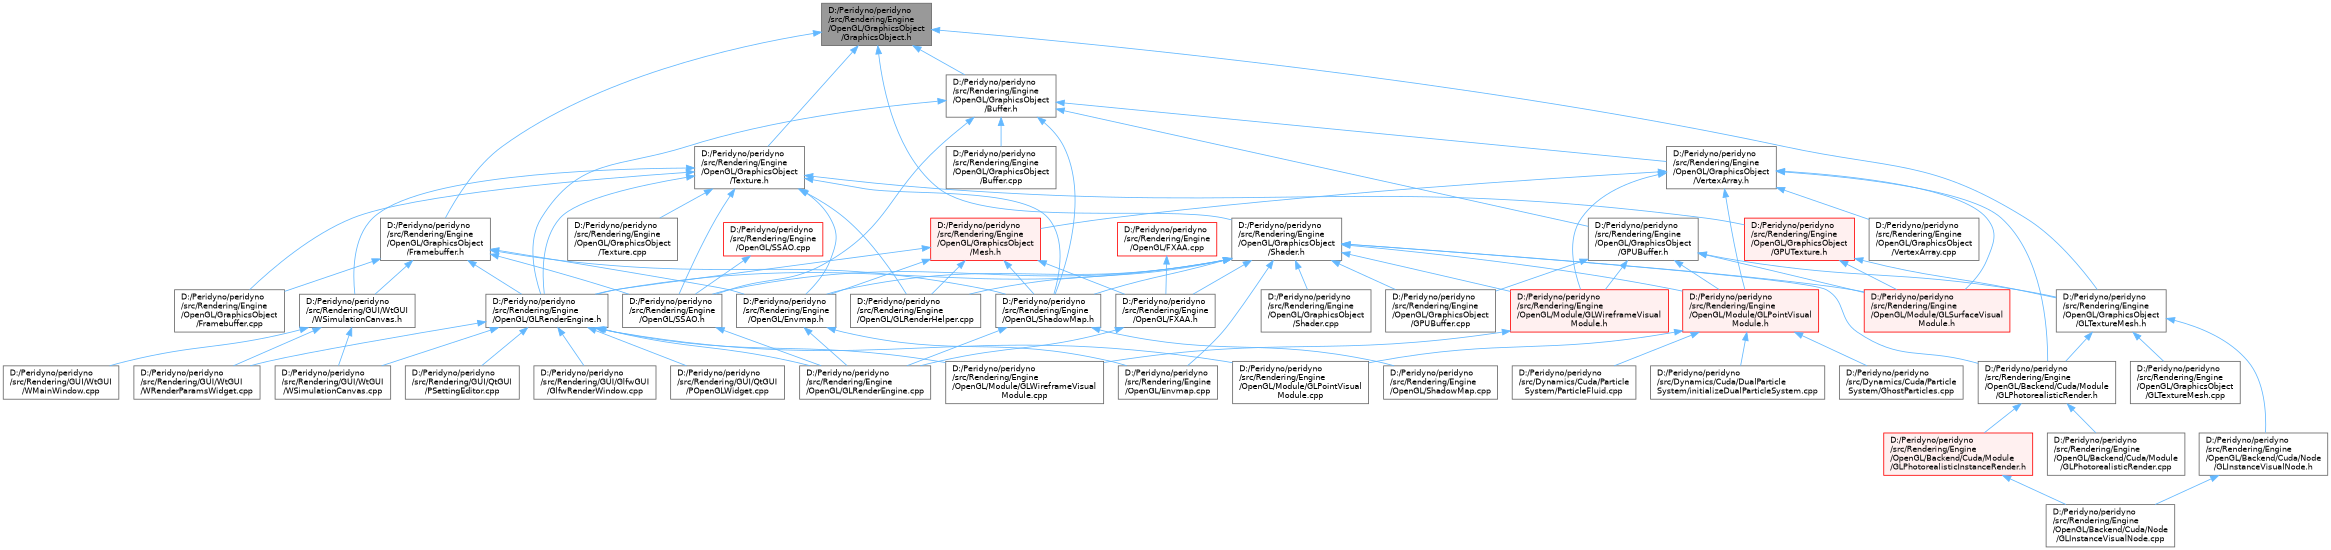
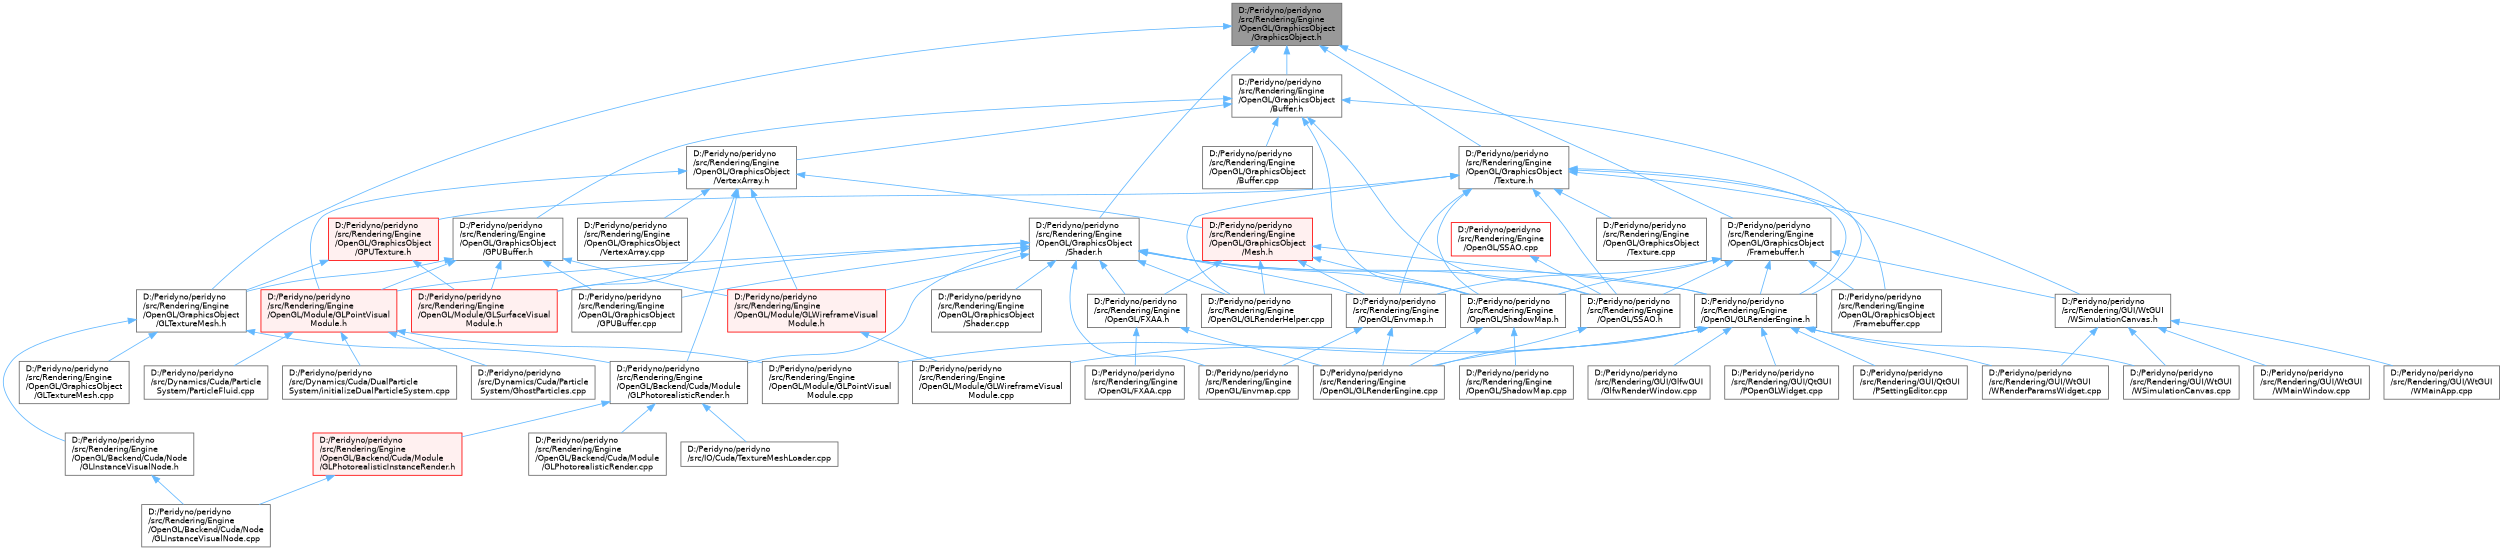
node "D:/Peridyno/peridyno /src/Rendering/Engine /OpenGL/FXAA.cpp": color red -> grey40
edge "D:/Peridyno/peridyno /src/Rendering/Engine /OpenGL/FXAA.h" -> "D:/Peridyno/peridyno /src/Rendering/Engine /OpenGL/FXAA.cpp": reversed
node "D:/Peridyno/peridyno /src/Rendering/GUI/WtGUI /WMainApp.cpp": added
node "D:/Peridyno/peridyno /src/IO/Cuda/TextureMeshLoader.cpp": added
